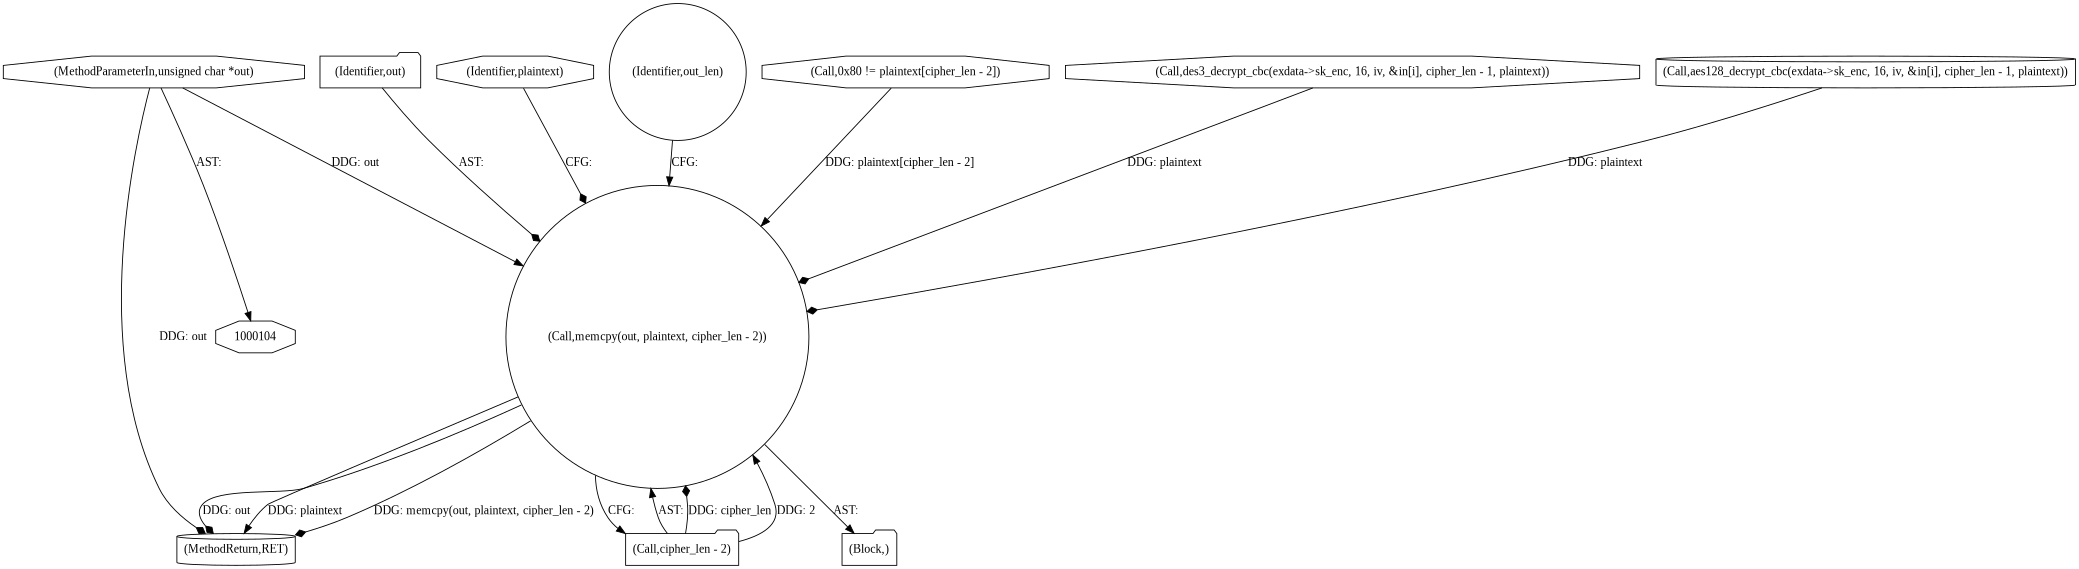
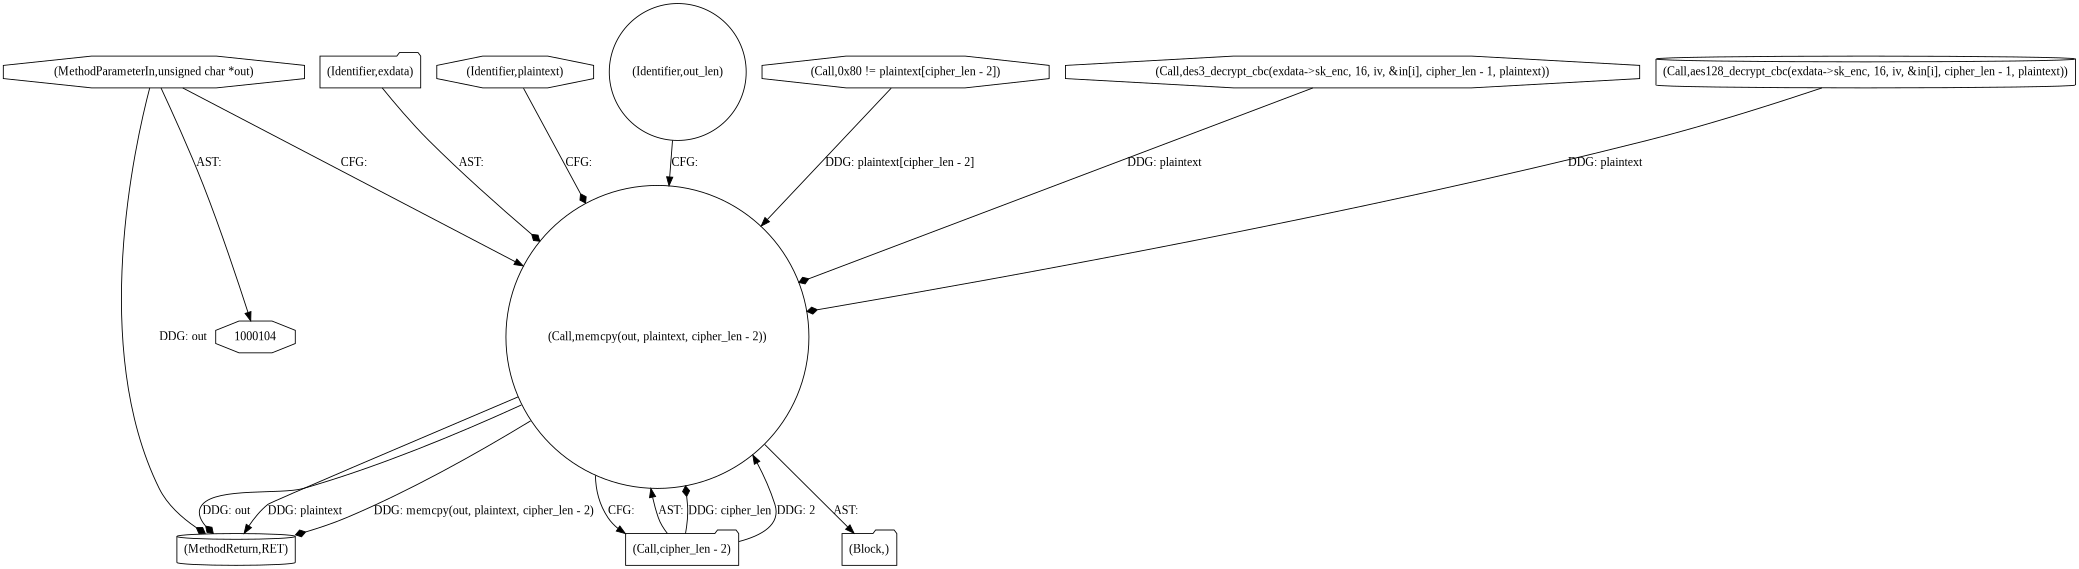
node "(Identifier,out)": label "(Identifier,out)" -> "(Identifier,exdata)"
edge "(MethodParameterIn,unsigned char *out)" -> "(Call,memcpy(out, plaintext, cipher_len - 2))": label "DDG: out" -> "CFG: "
